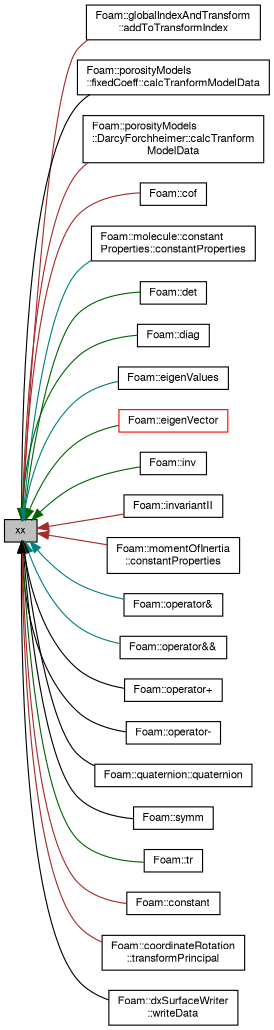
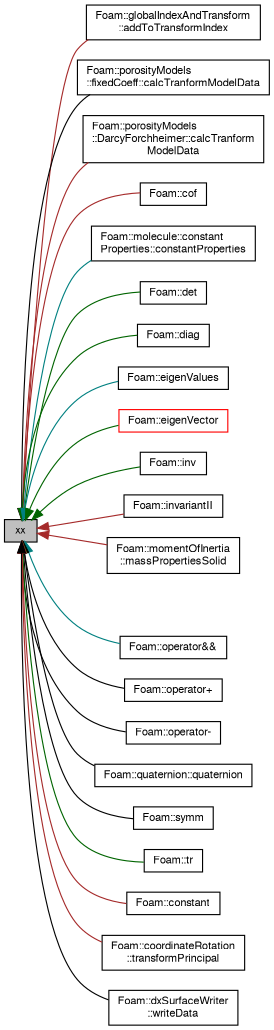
node "Foam::momentOfInertia ::constantProperties": label "Foam::momentOfInertia ::constantProperties" -> "Foam::momentOfInertia ::massPropertiesSolid"
node "Foam::operator&": removed
